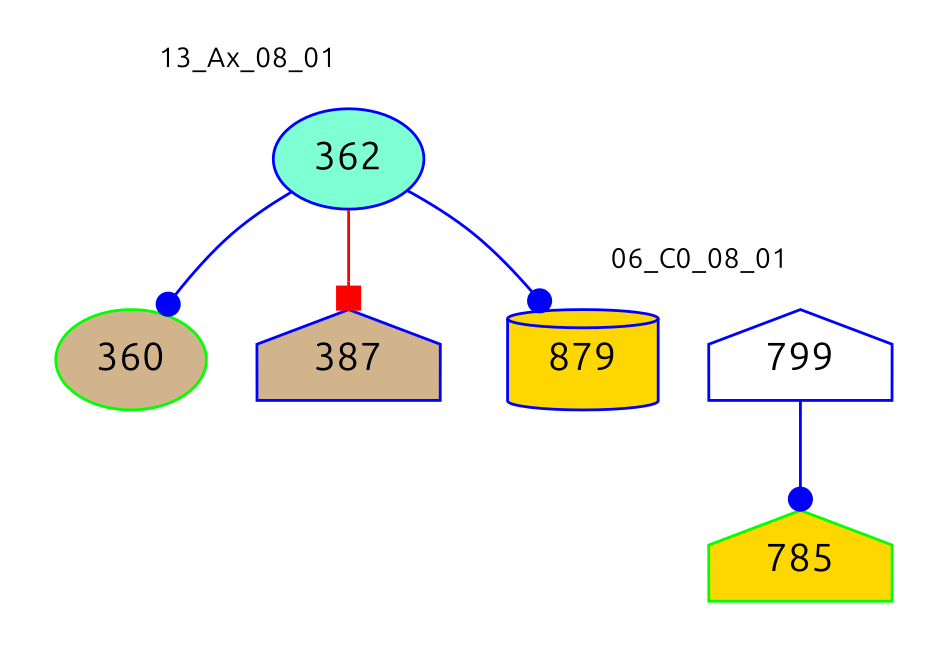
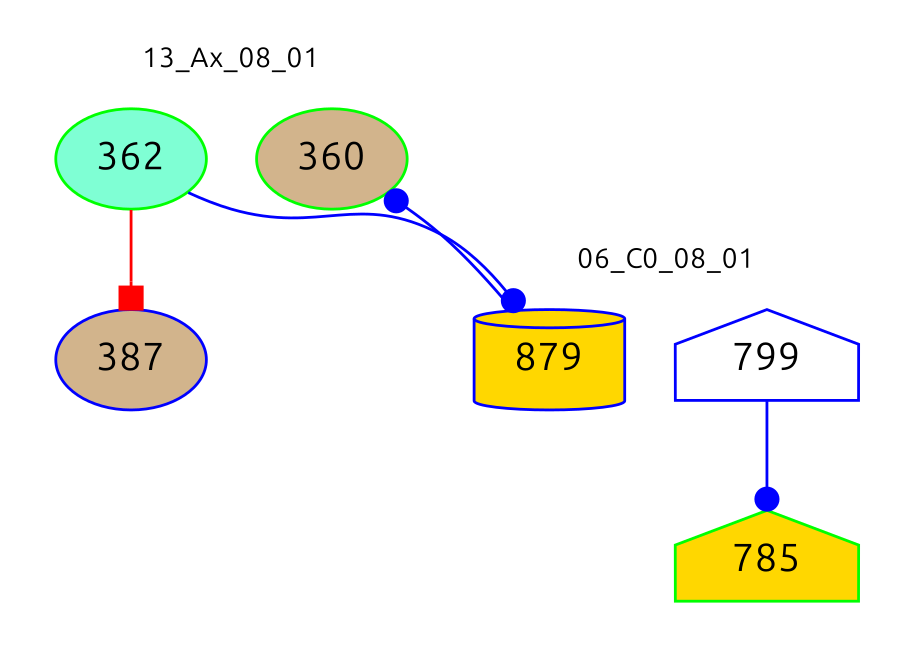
node "362": color blue -> green
edge "362" -> "360": now "879" -> "360"
node "387": shape house -> ellipse
